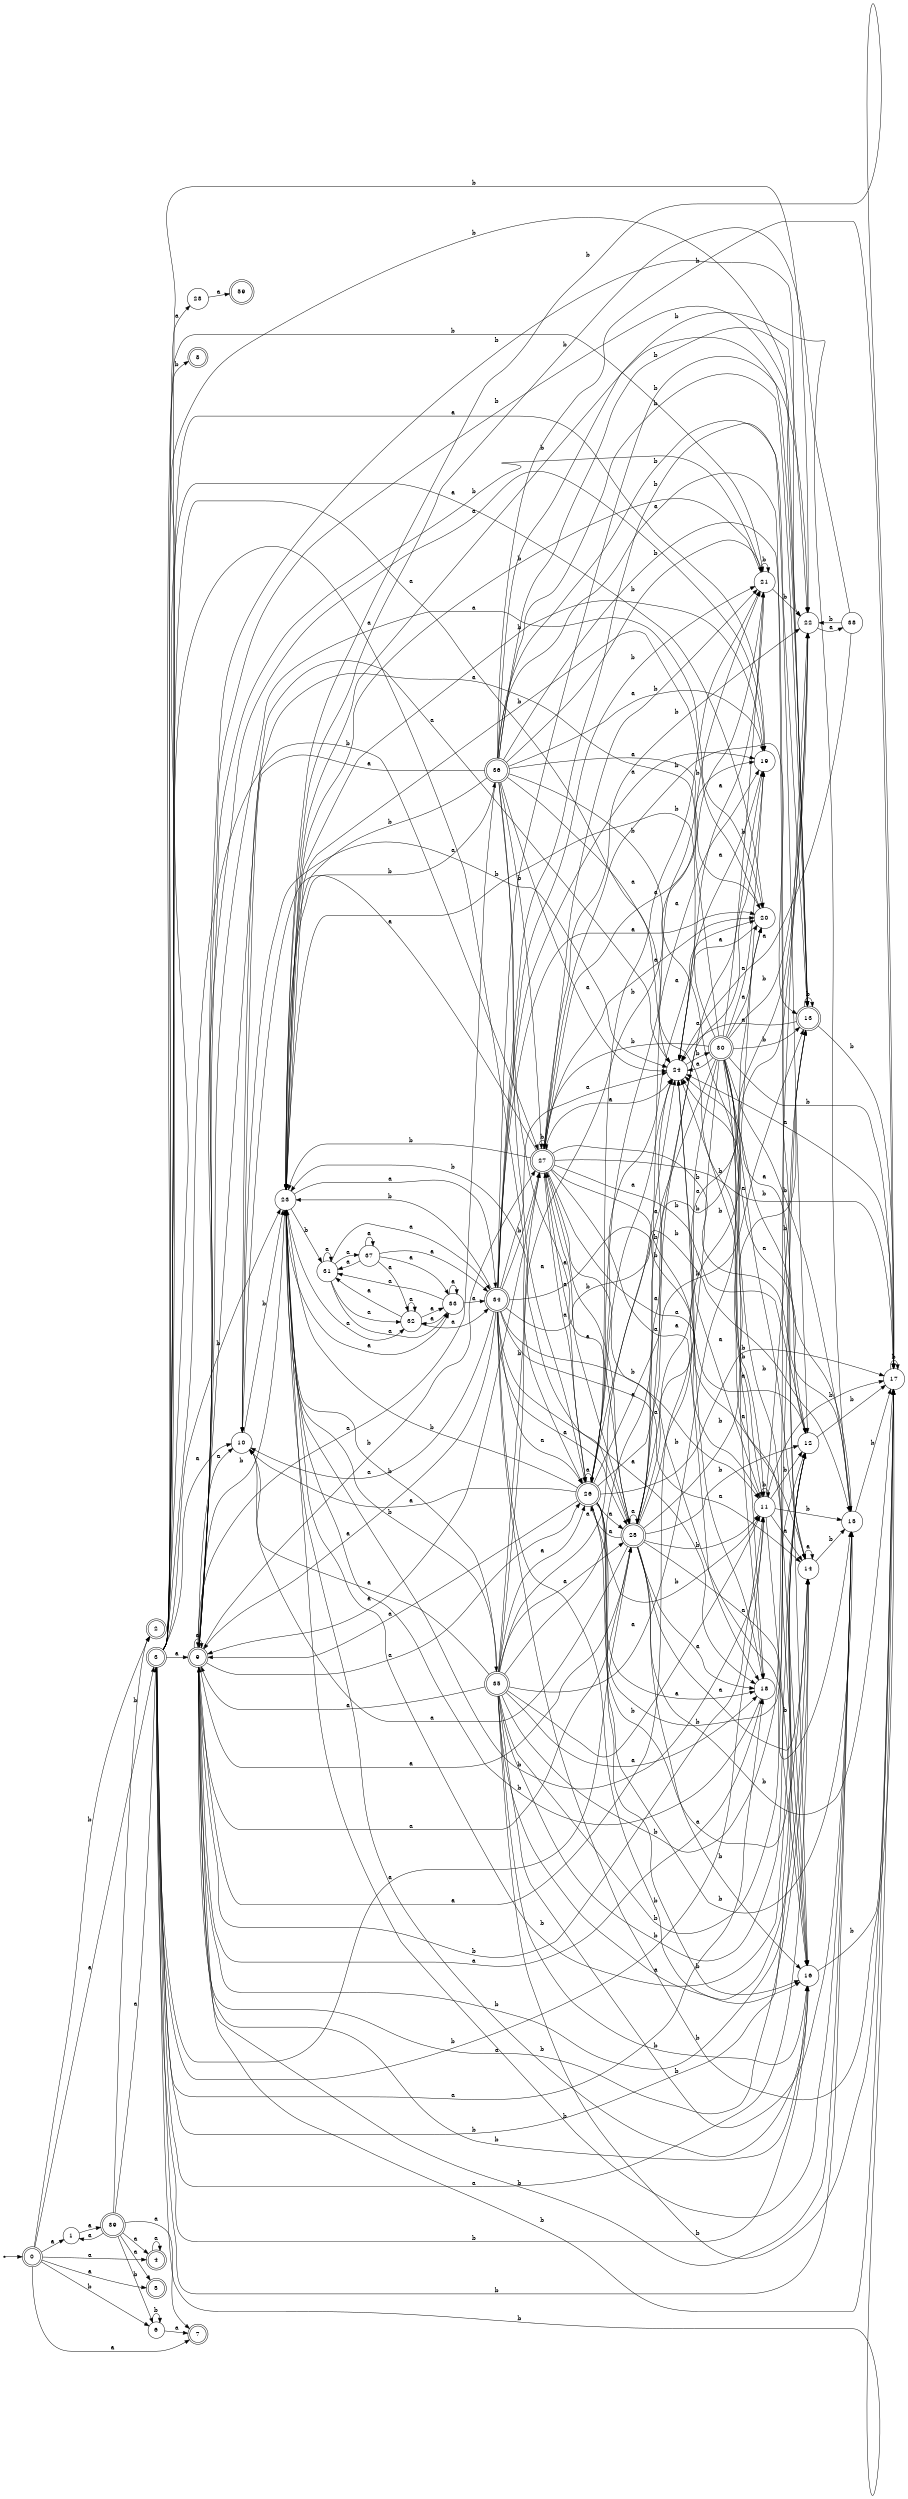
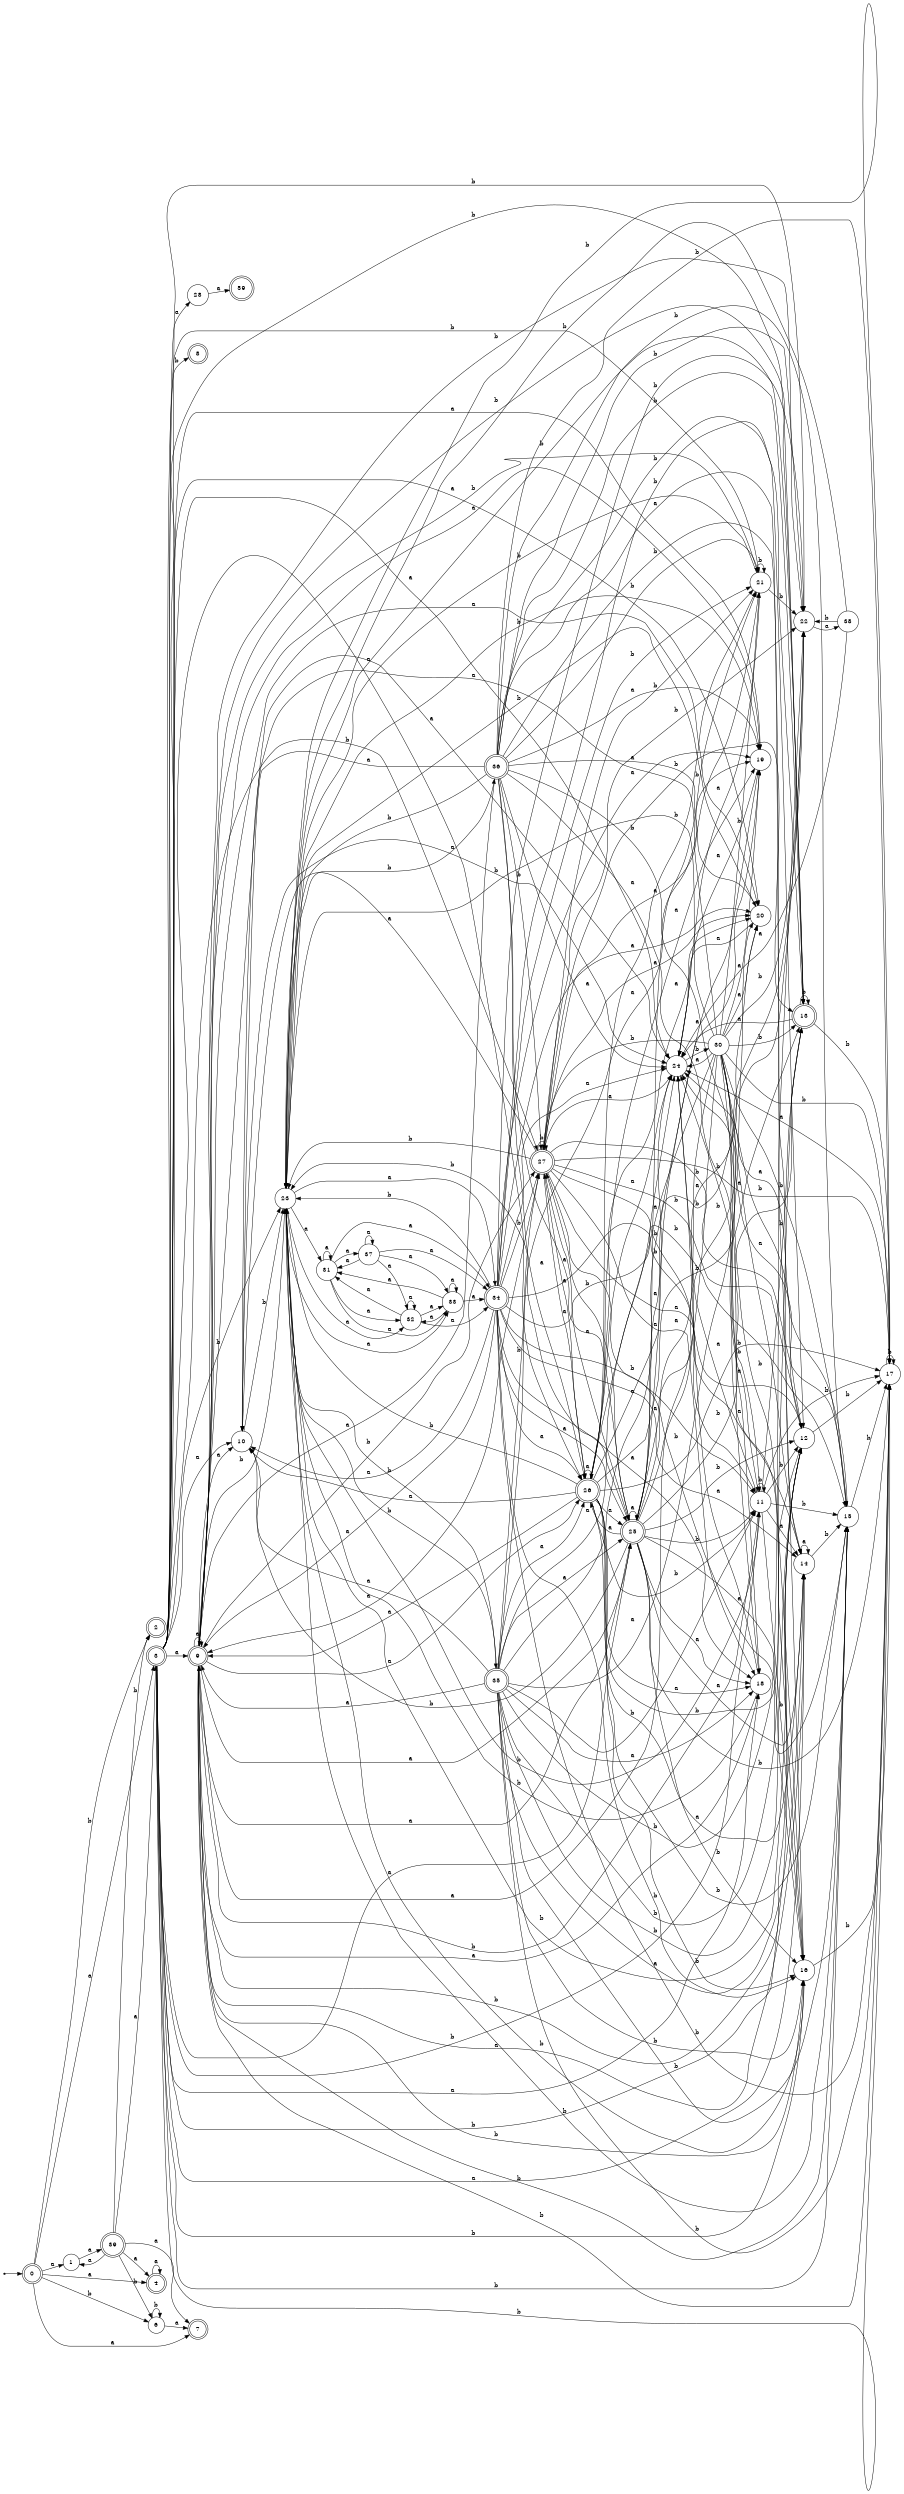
edge "35" -> "21": label "b" -> "a"
node "30": shape doublecircle -> circle
edge "23" -> "31": label "b" -> "a"
edge "25" -> "10": label "a" -> "b"
node "5": removed
